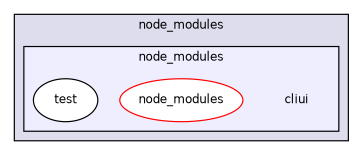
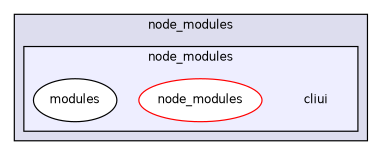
node "test": label "test" -> "modules"
